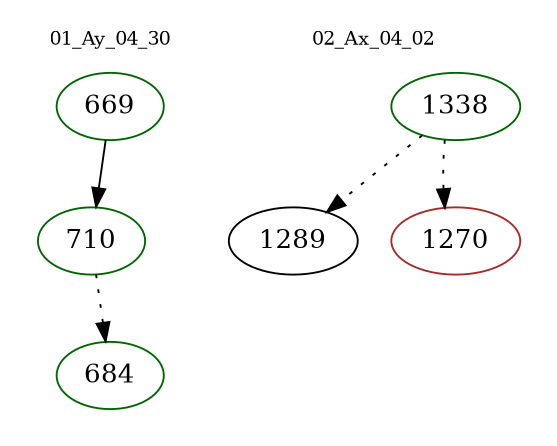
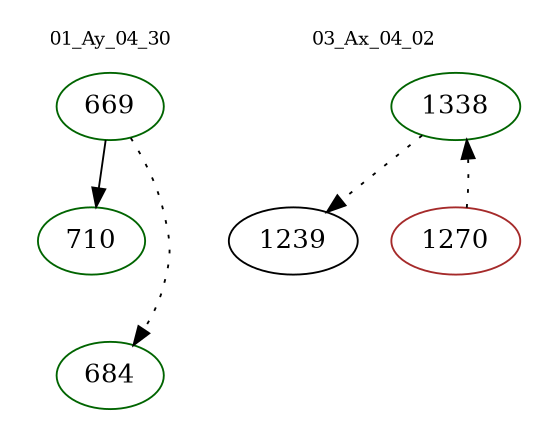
cluster "02_Ax_04_02": label "02_Ax_04_02" -> "03_Ax_04_02"
edge "1338" -> "1270": reversed
node "1289": label "1289" -> "1239"
edge "710" -> "684": now "669" -> "684"
